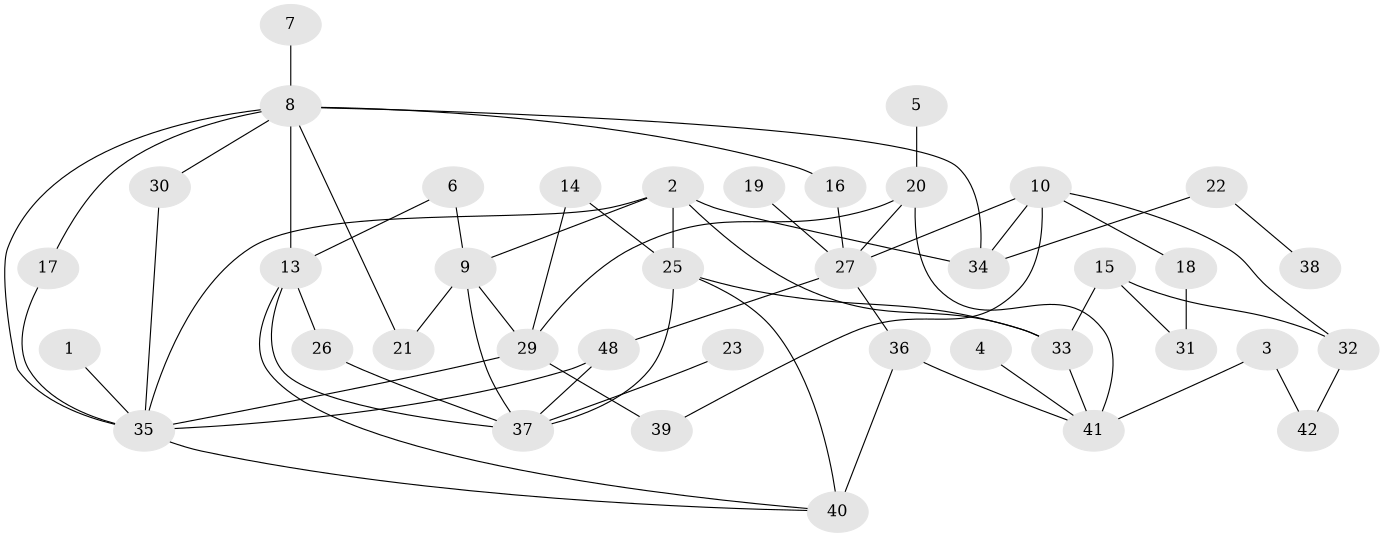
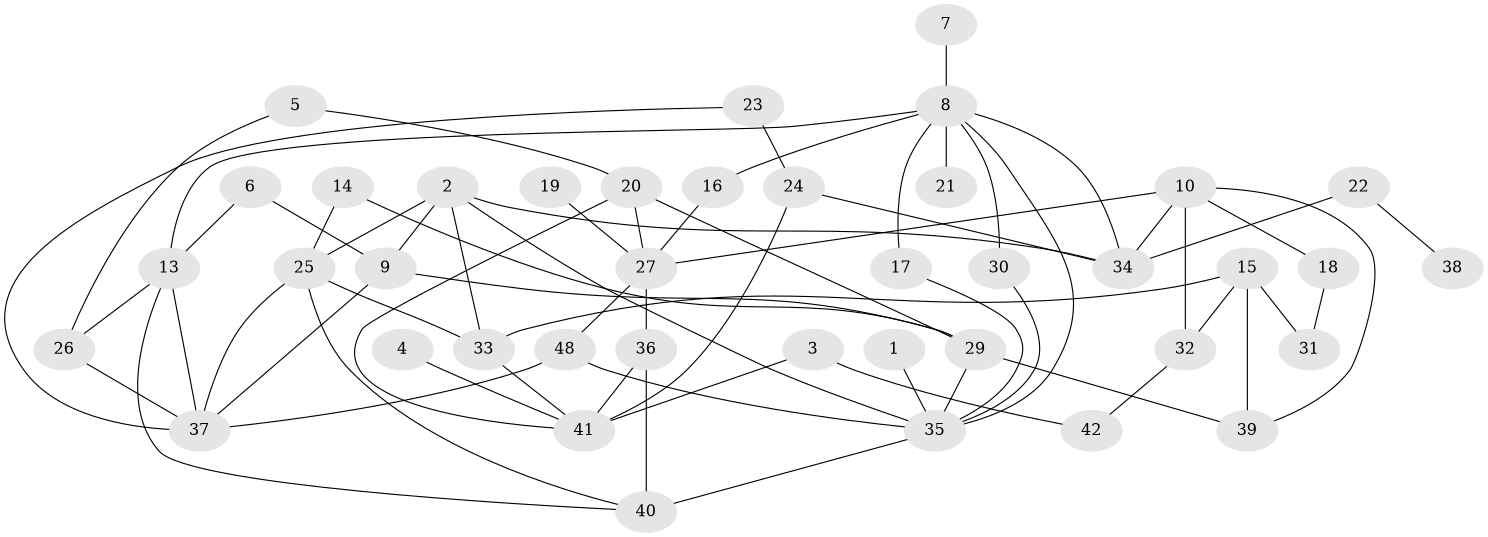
node "24": added
edge "5" -- "26": added
edge "9" -- "21": removed
edge "15" -- "39": added
